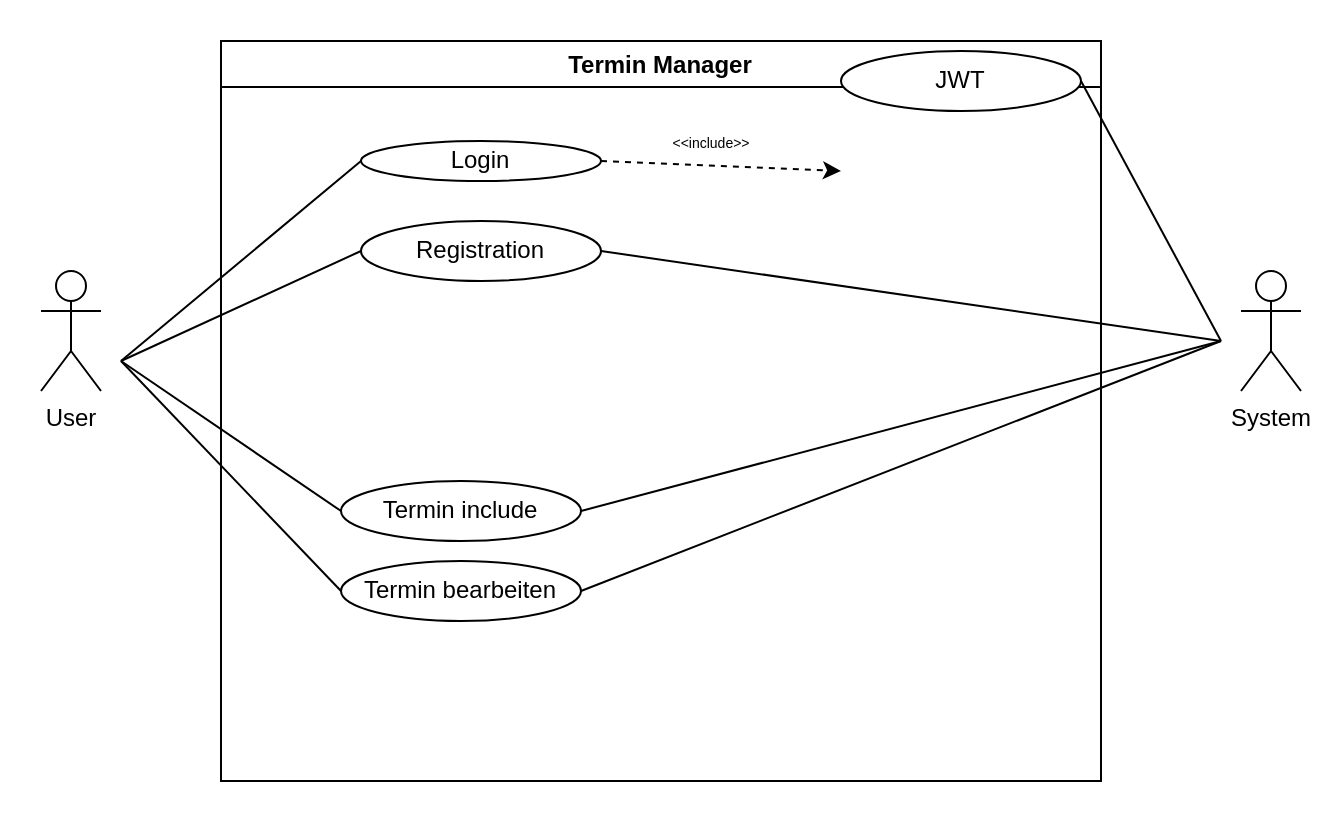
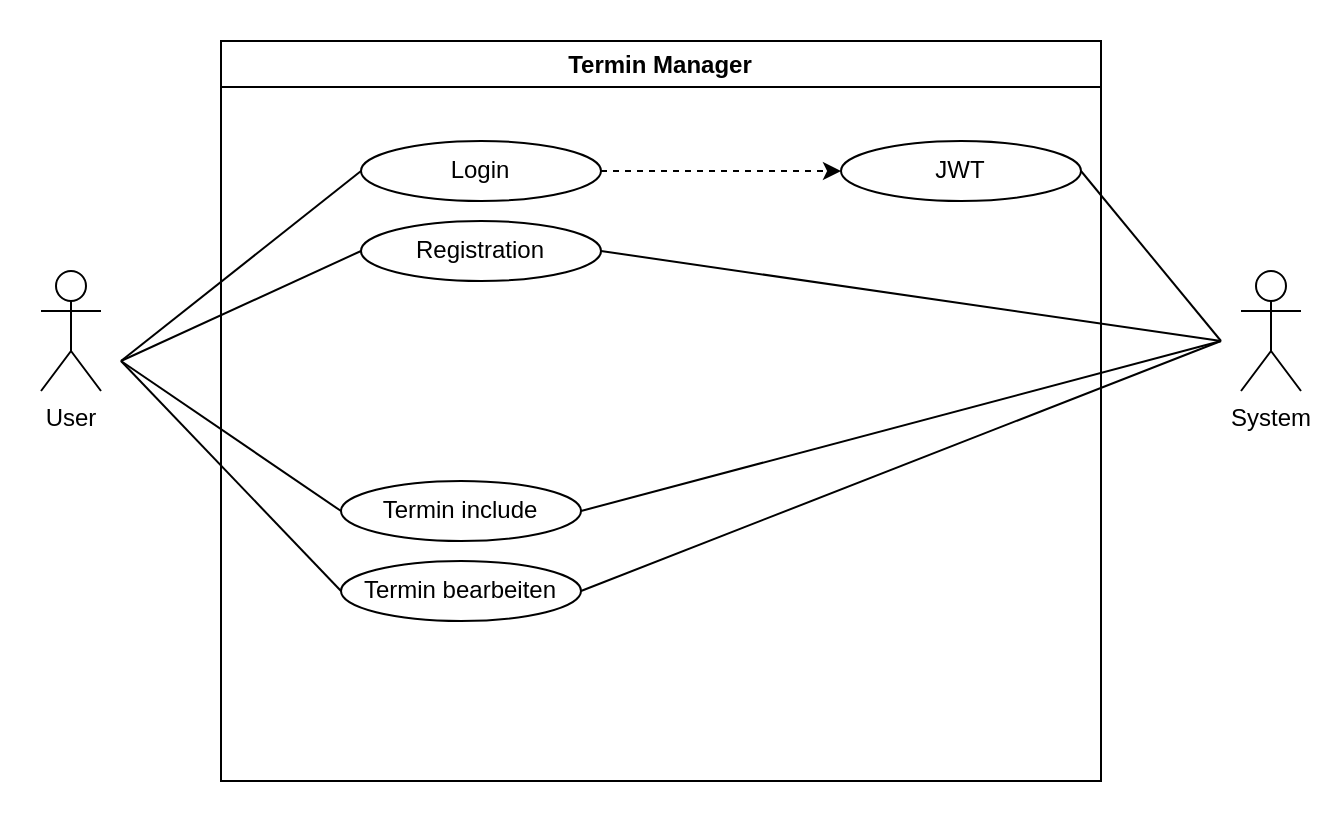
node "JWT": moved (961, 81) -> (961, 171)
node "<<include>>": removed
node "Login": size 240x40 -> 240x60
